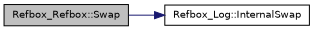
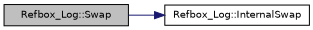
node "Refbox_Refbox::Swap": label "Refbox_Refbox::Swap" -> "Refbox_Log::Swap"
